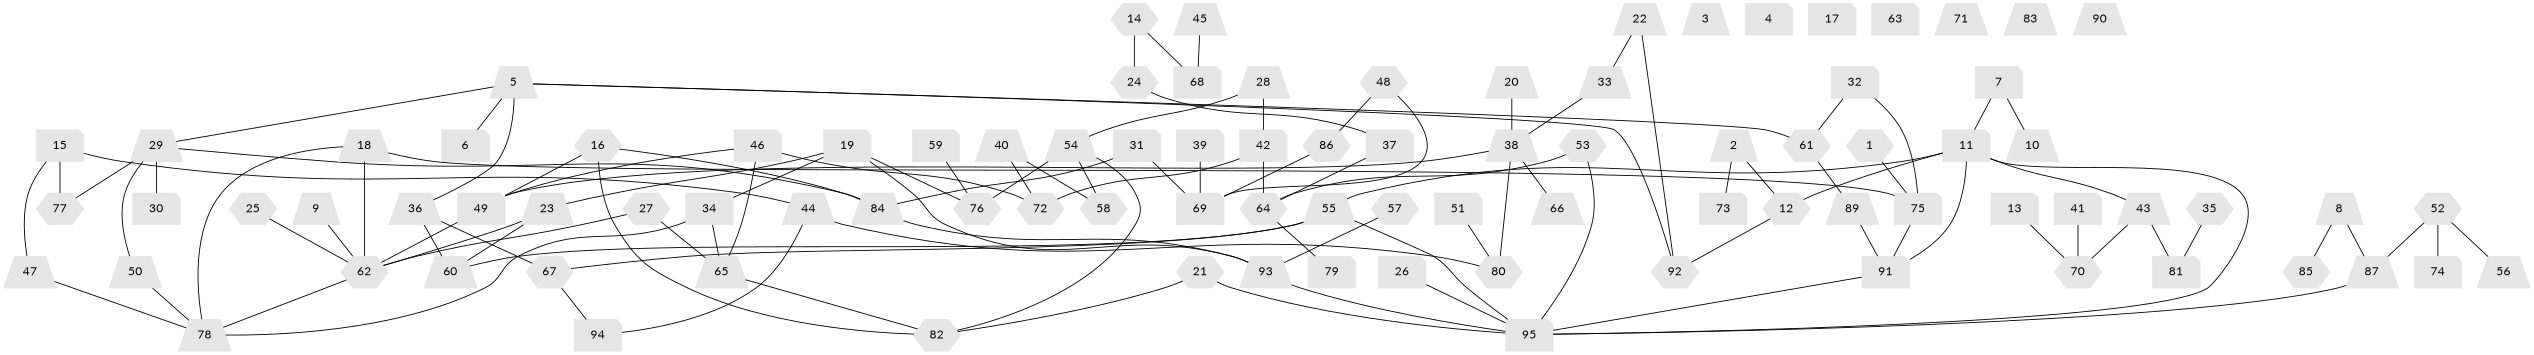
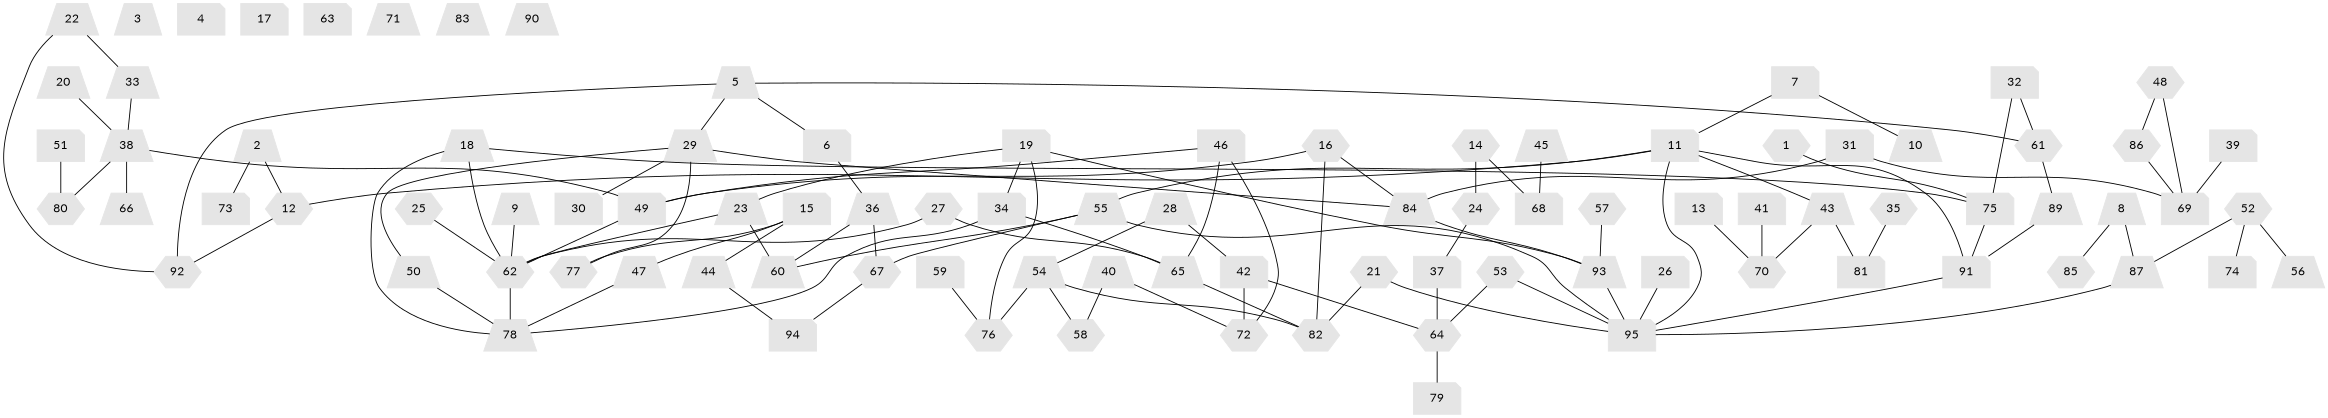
edge "5" -- "36": now "6" -- "36"
edge "44" -- "80": removed
